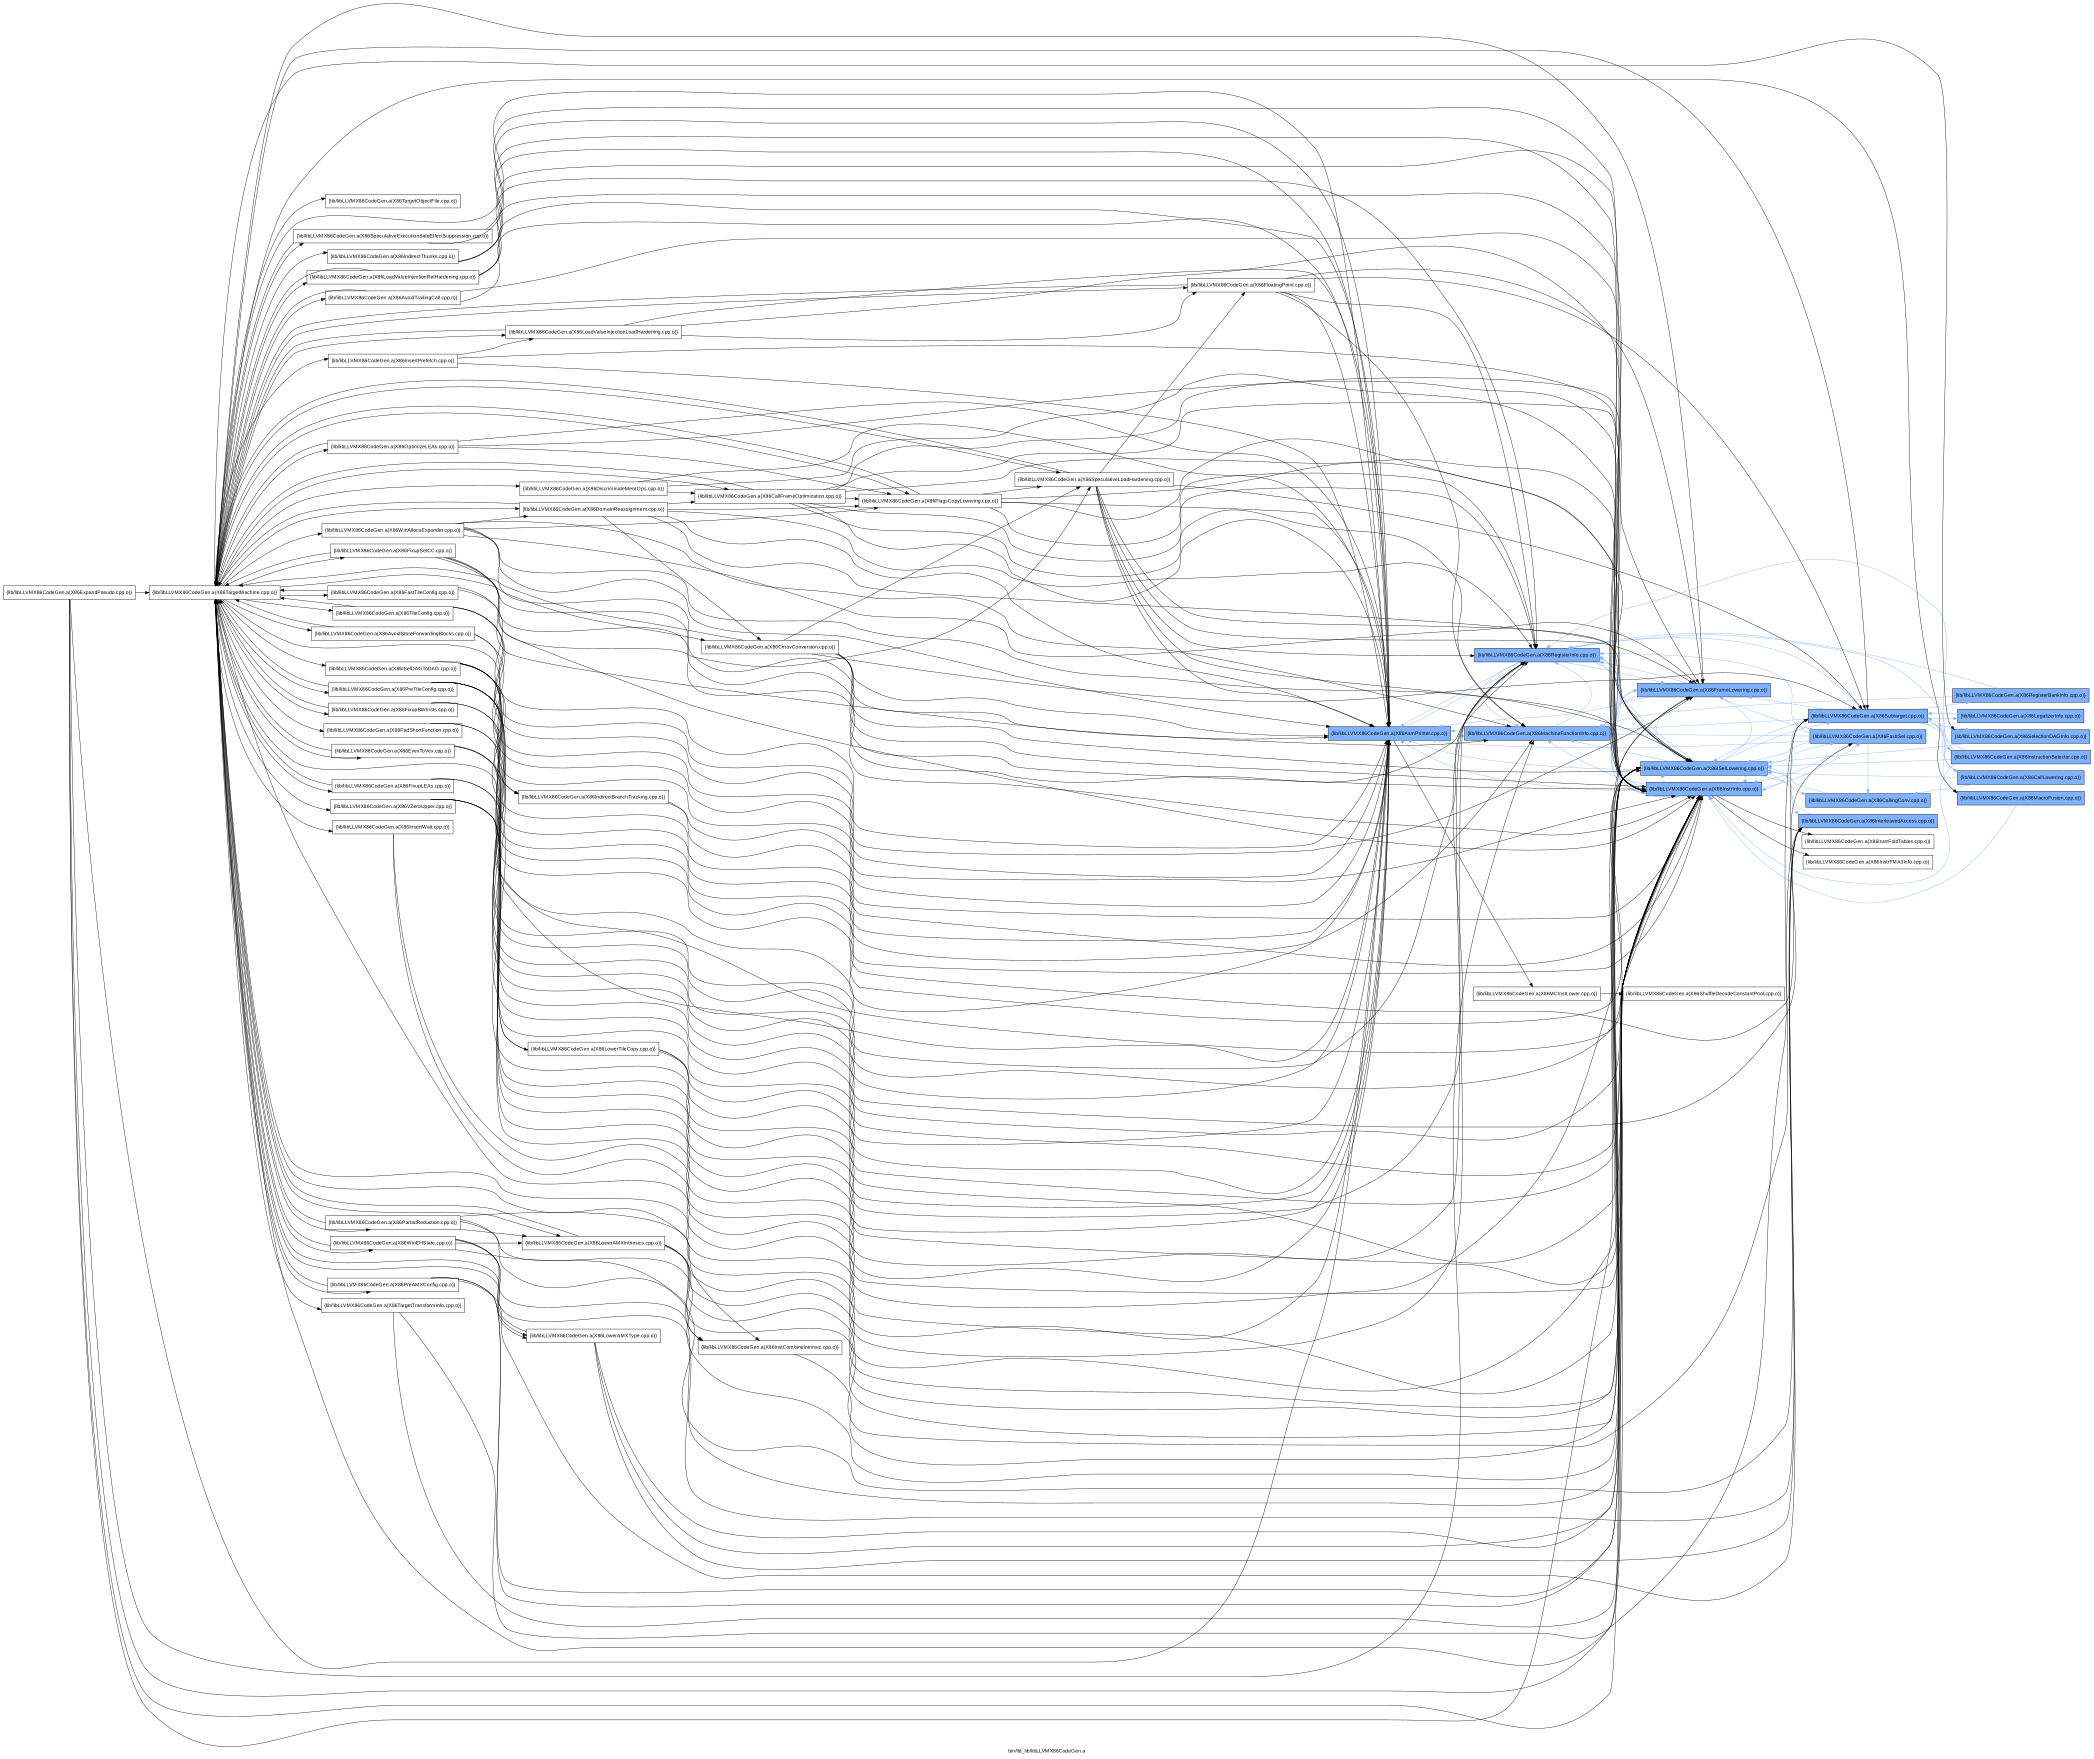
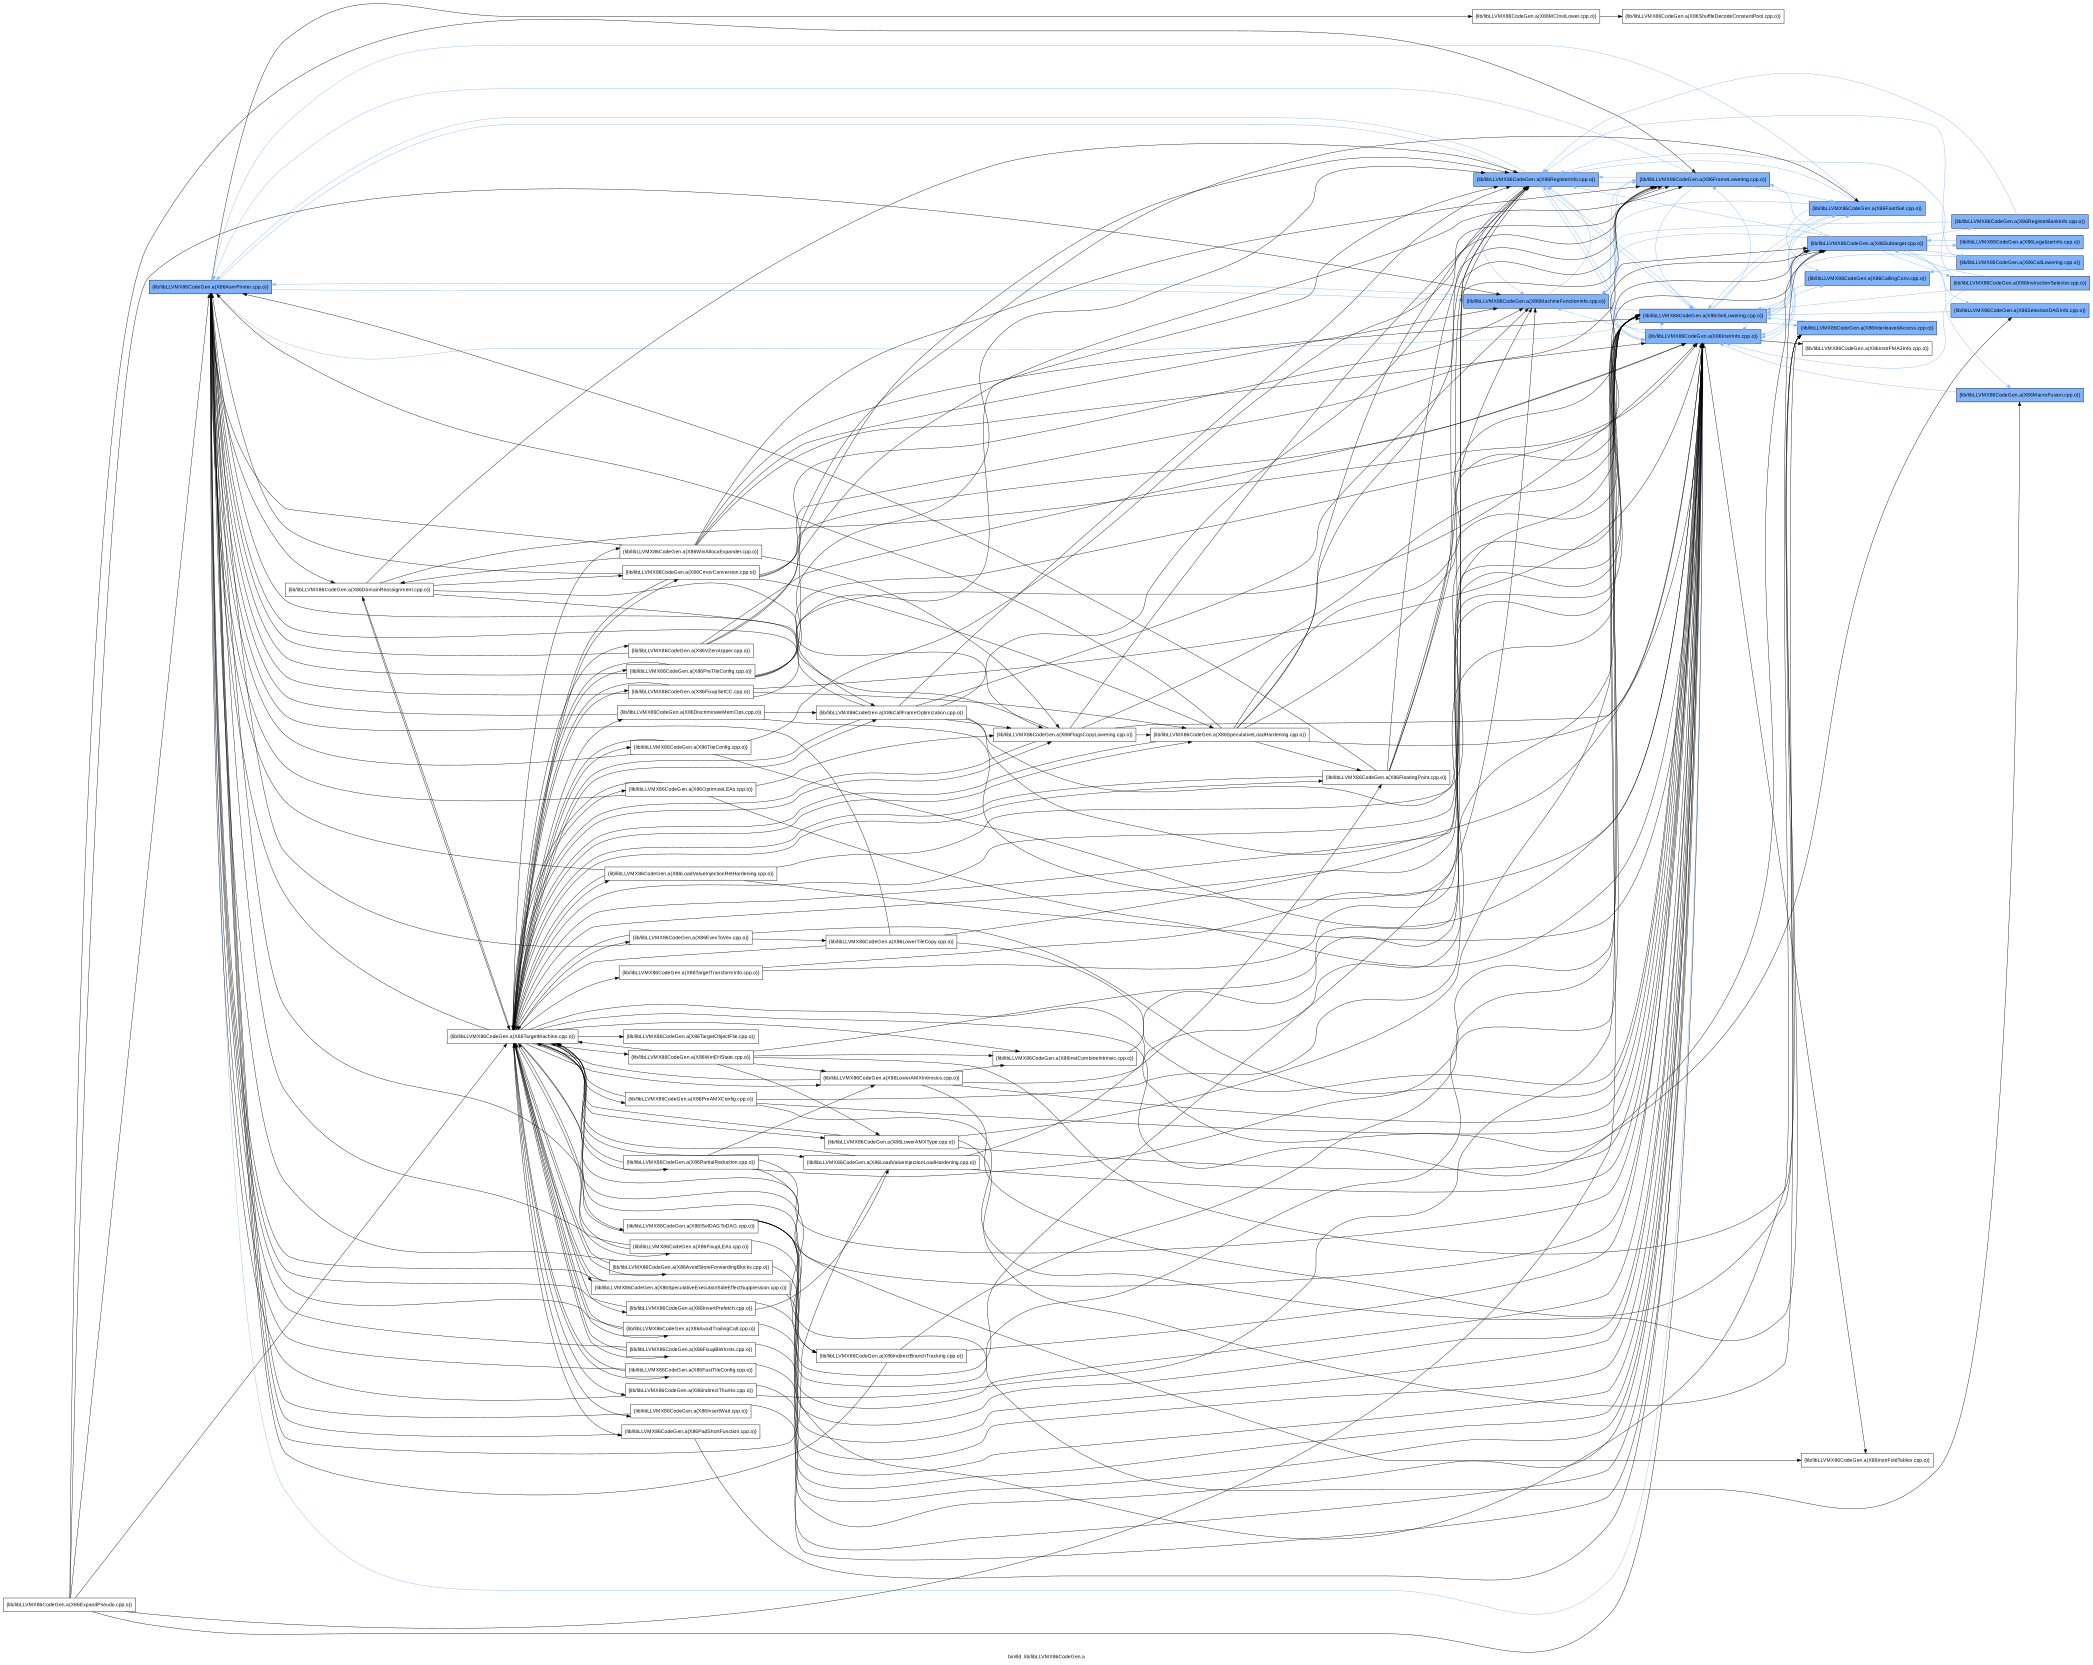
edge "{lib/libLLVMX86CodeGen.a(X86DomainReassignment.cpp.o)}" -> "{lib/libLLVMX86CodeGen.a(X86AsmPrinter.cpp.o)}": reversed
edge "{lib/libLLVMX86CodeGen.a(X86CmovConversion.cpp.o)}" -> "{lib/libLLVMX86CodeGen.a(X86ISelLowering.cpp.o)}": now "{lib/libLLVMX86CodeGen.a(X86IndirectBranchTracking.cpp.o)}" -> "{lib/libLLVMX86CodeGen.a(X86ISelLowering.cpp.o)}"
edge "{lib/libLLVMX86CodeGen.a(X86PartialReduction.cpp.o)}" -> "{lib/libLLVMX86CodeGen.a(X86InterleavedAccess.cpp.o)}": now "{lib/libLLVMX86CodeGen.a(X86PartialReduction.cpp.o)}" -> "{lib/libLLVMX86CodeGen.a(X86InstrFoldTables.cpp.o)}"
